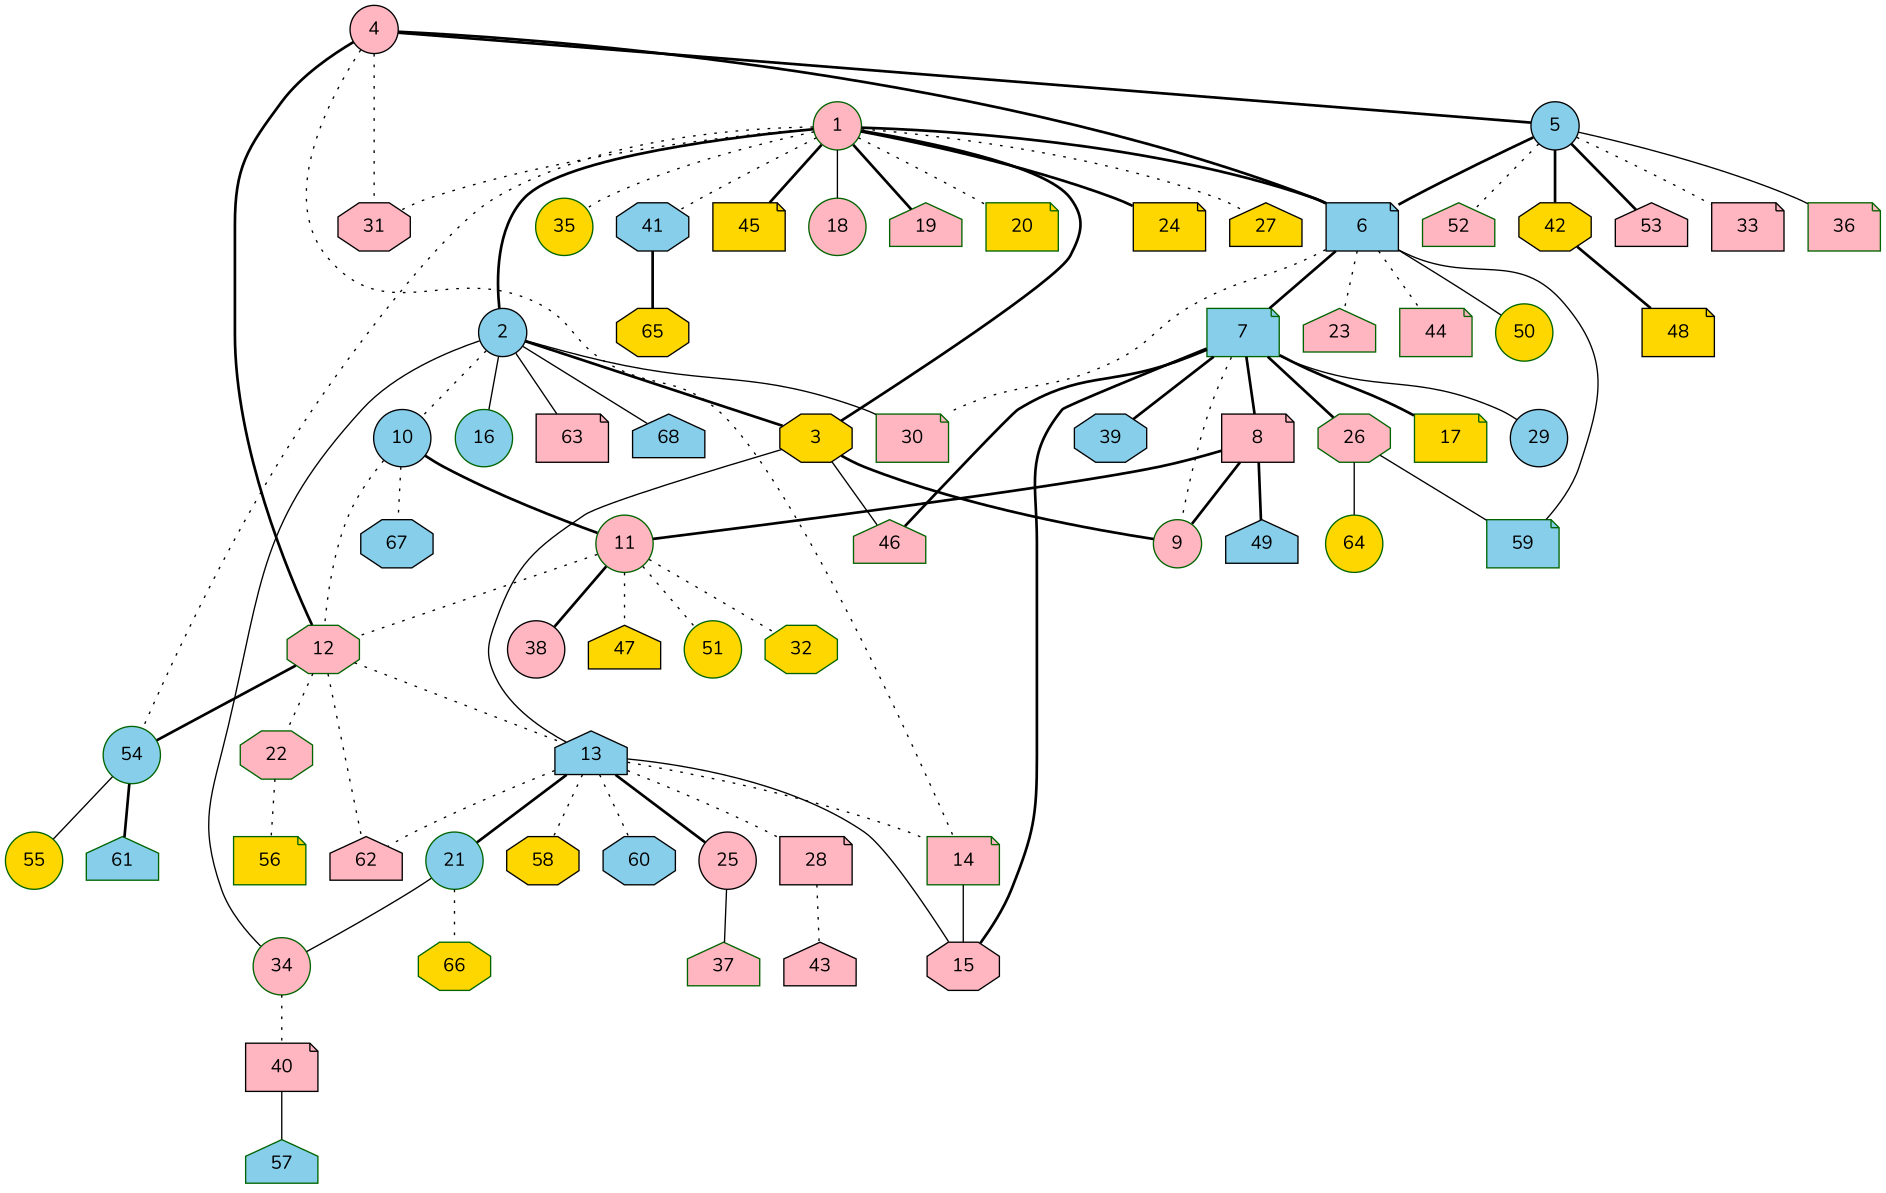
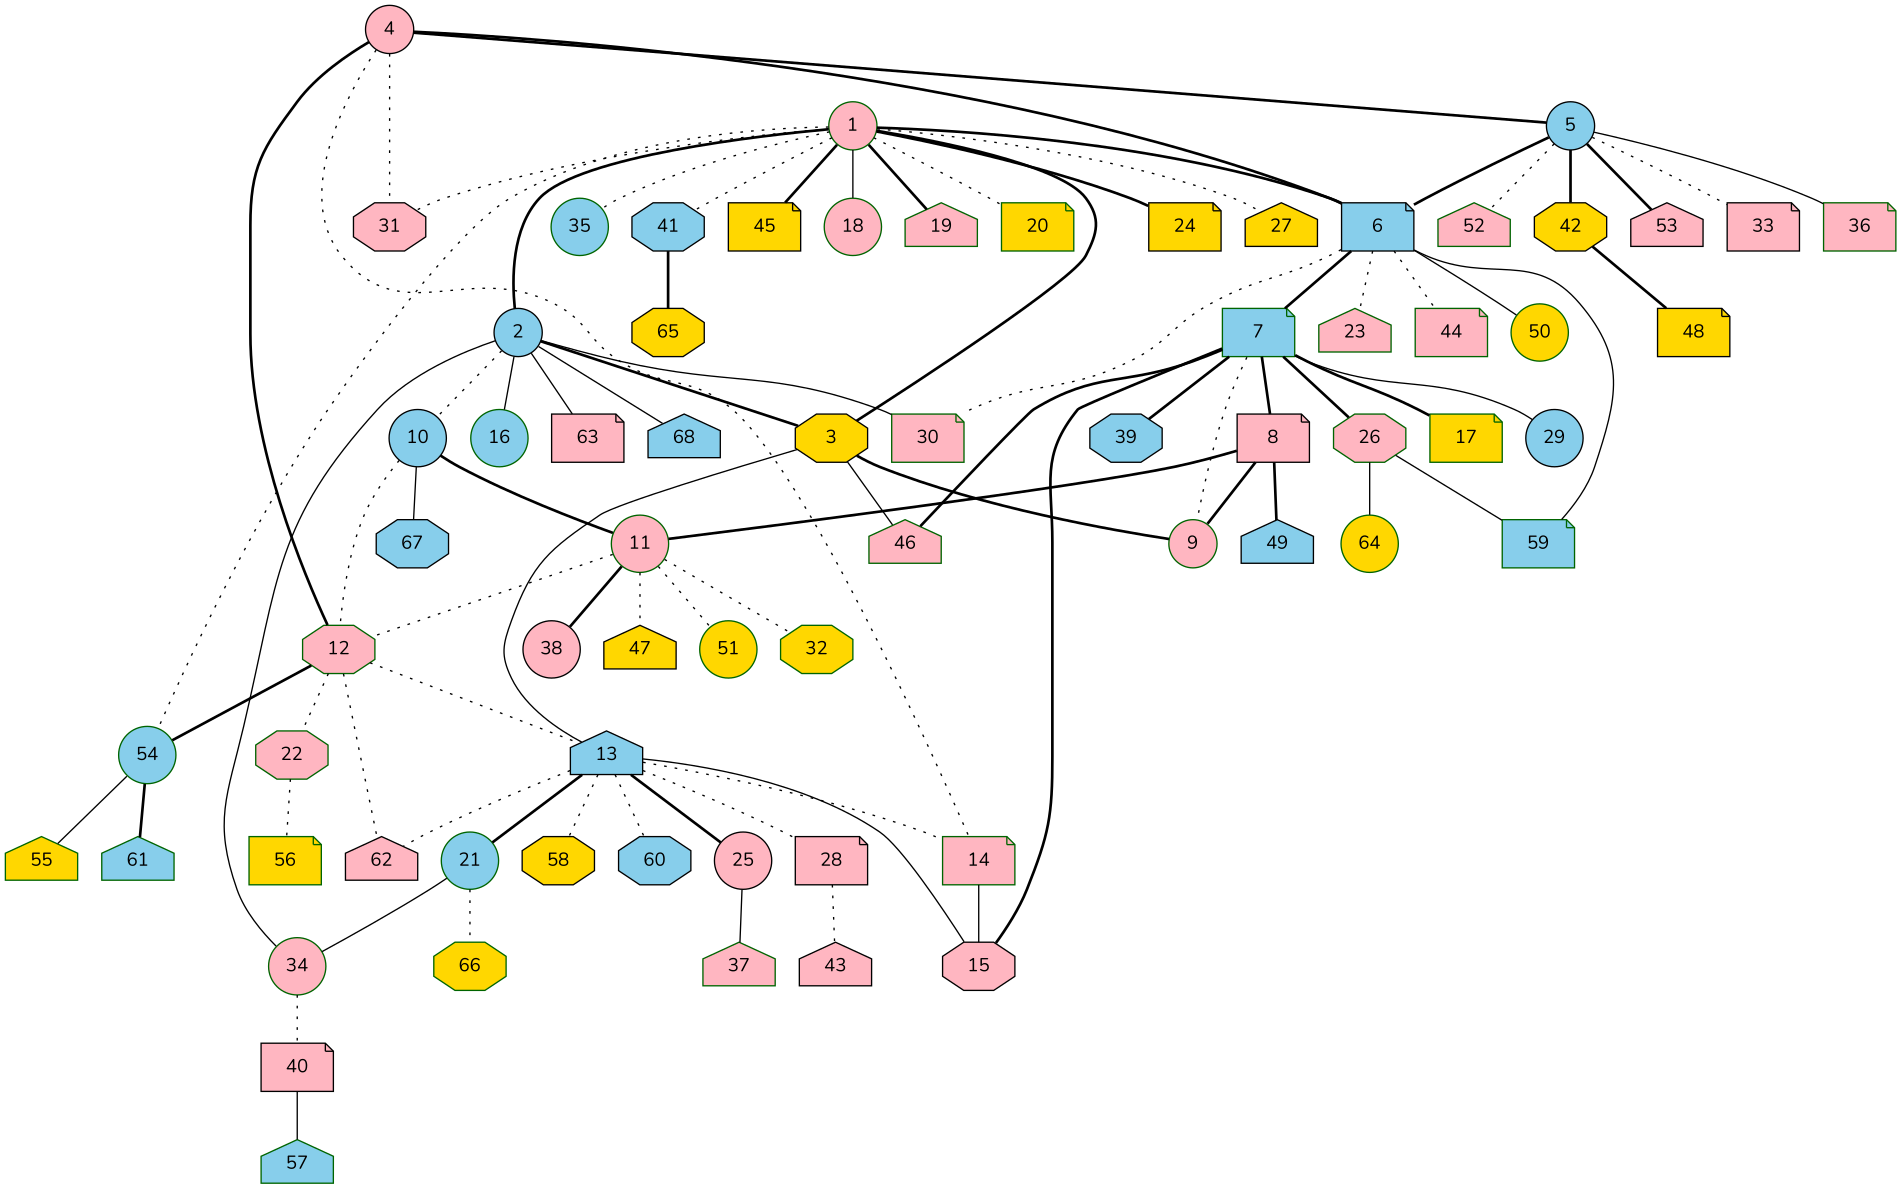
node "35": fillcolor gold -> skyblue
edge "10" -- "67": style dotted -> solid
node "55": shape circle -> house
